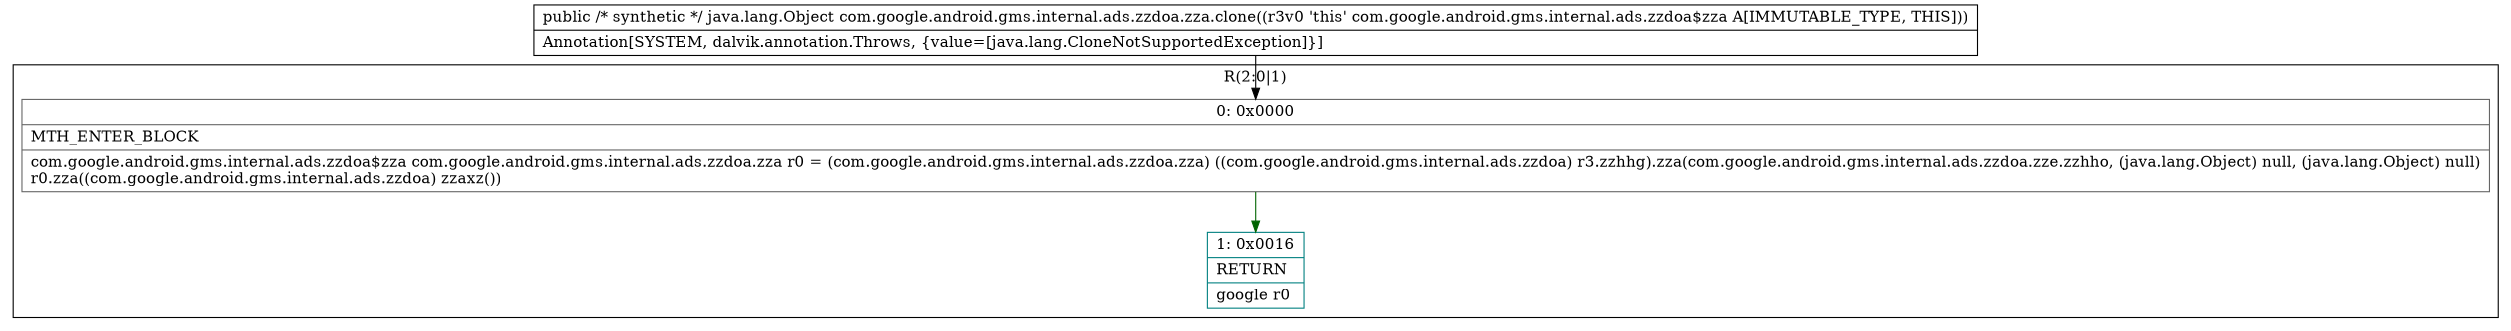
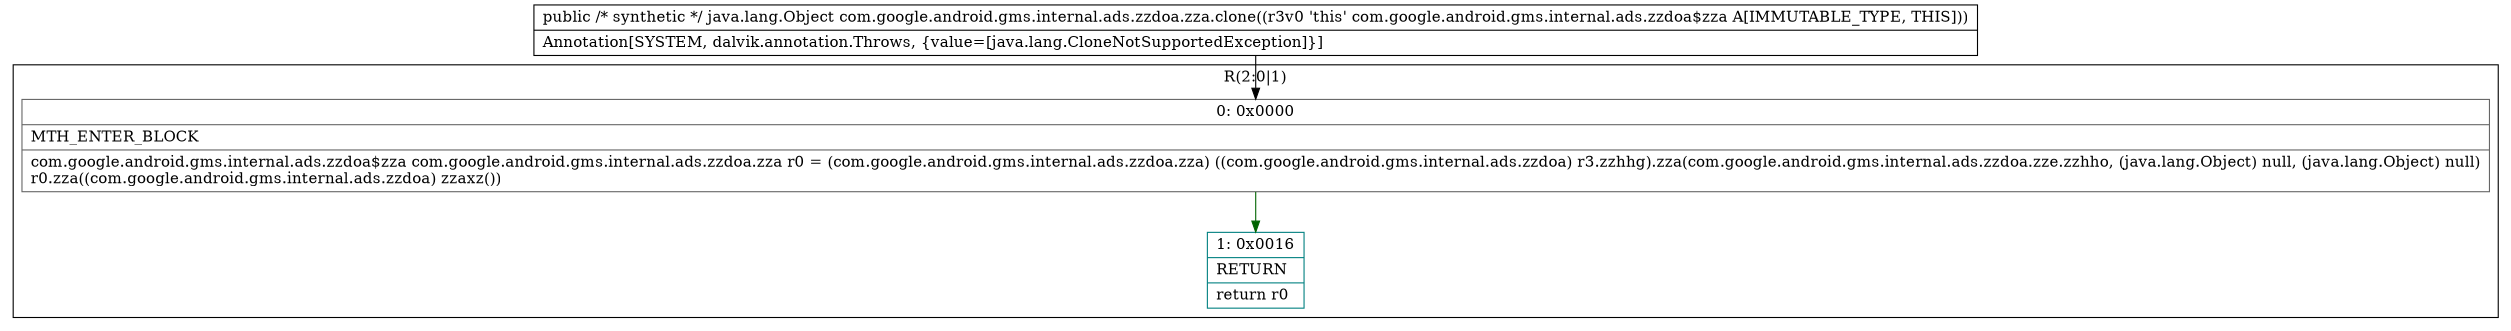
node "1: 0x0016": text "google r0" -> "return r0"
